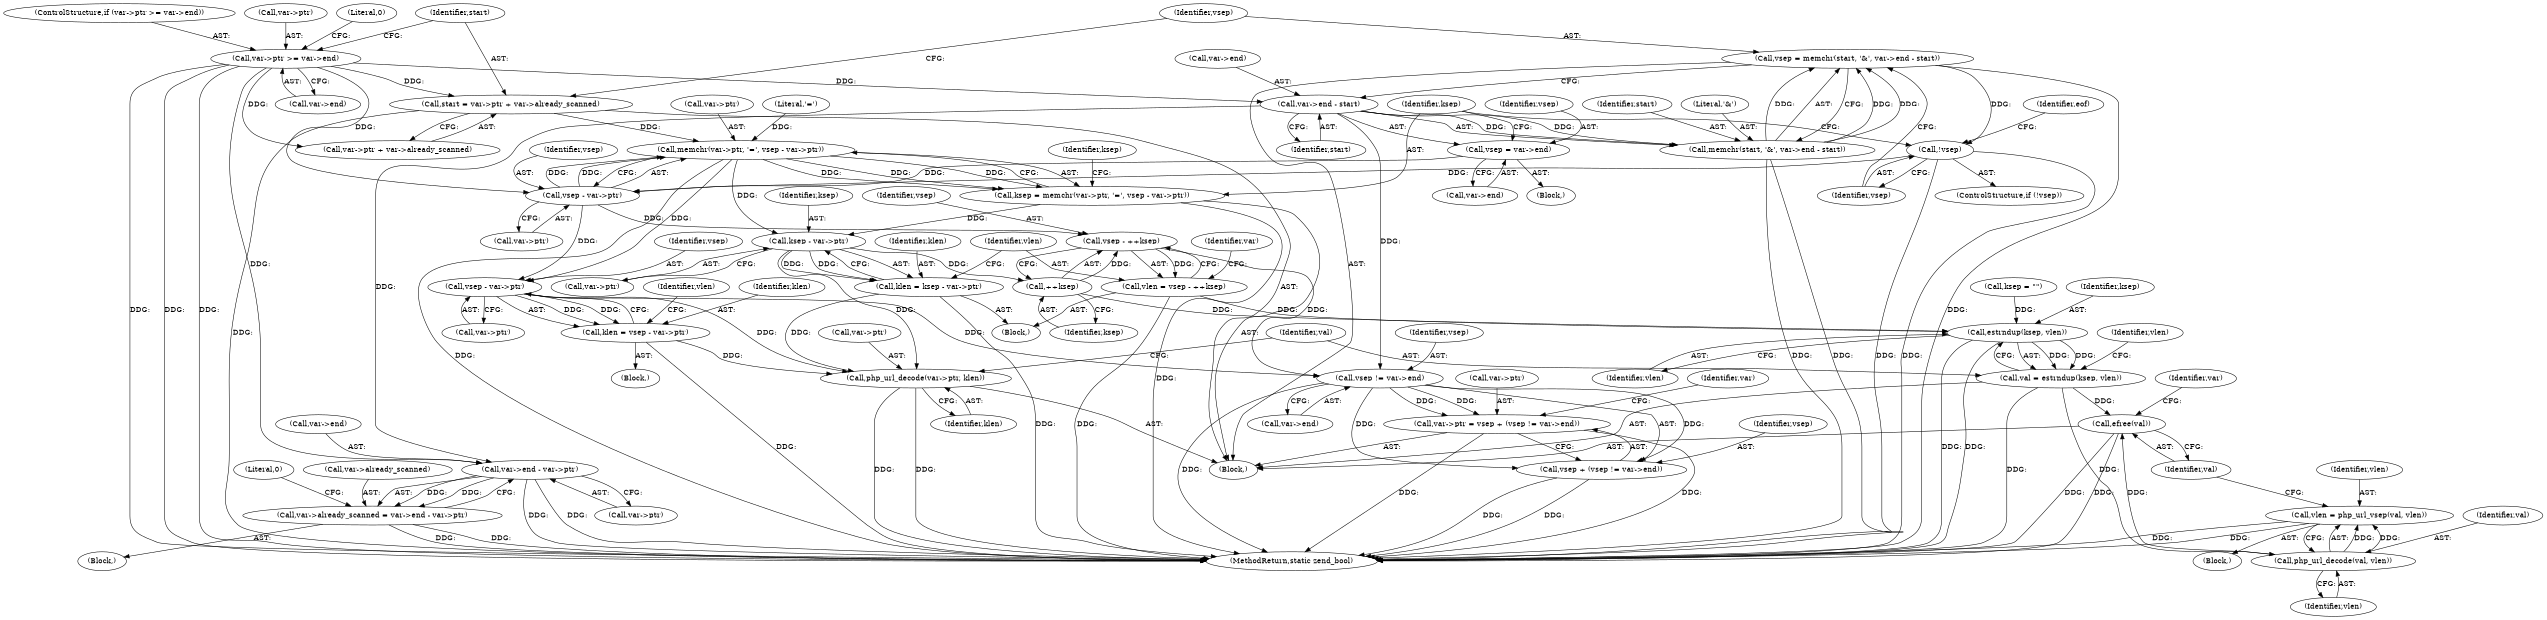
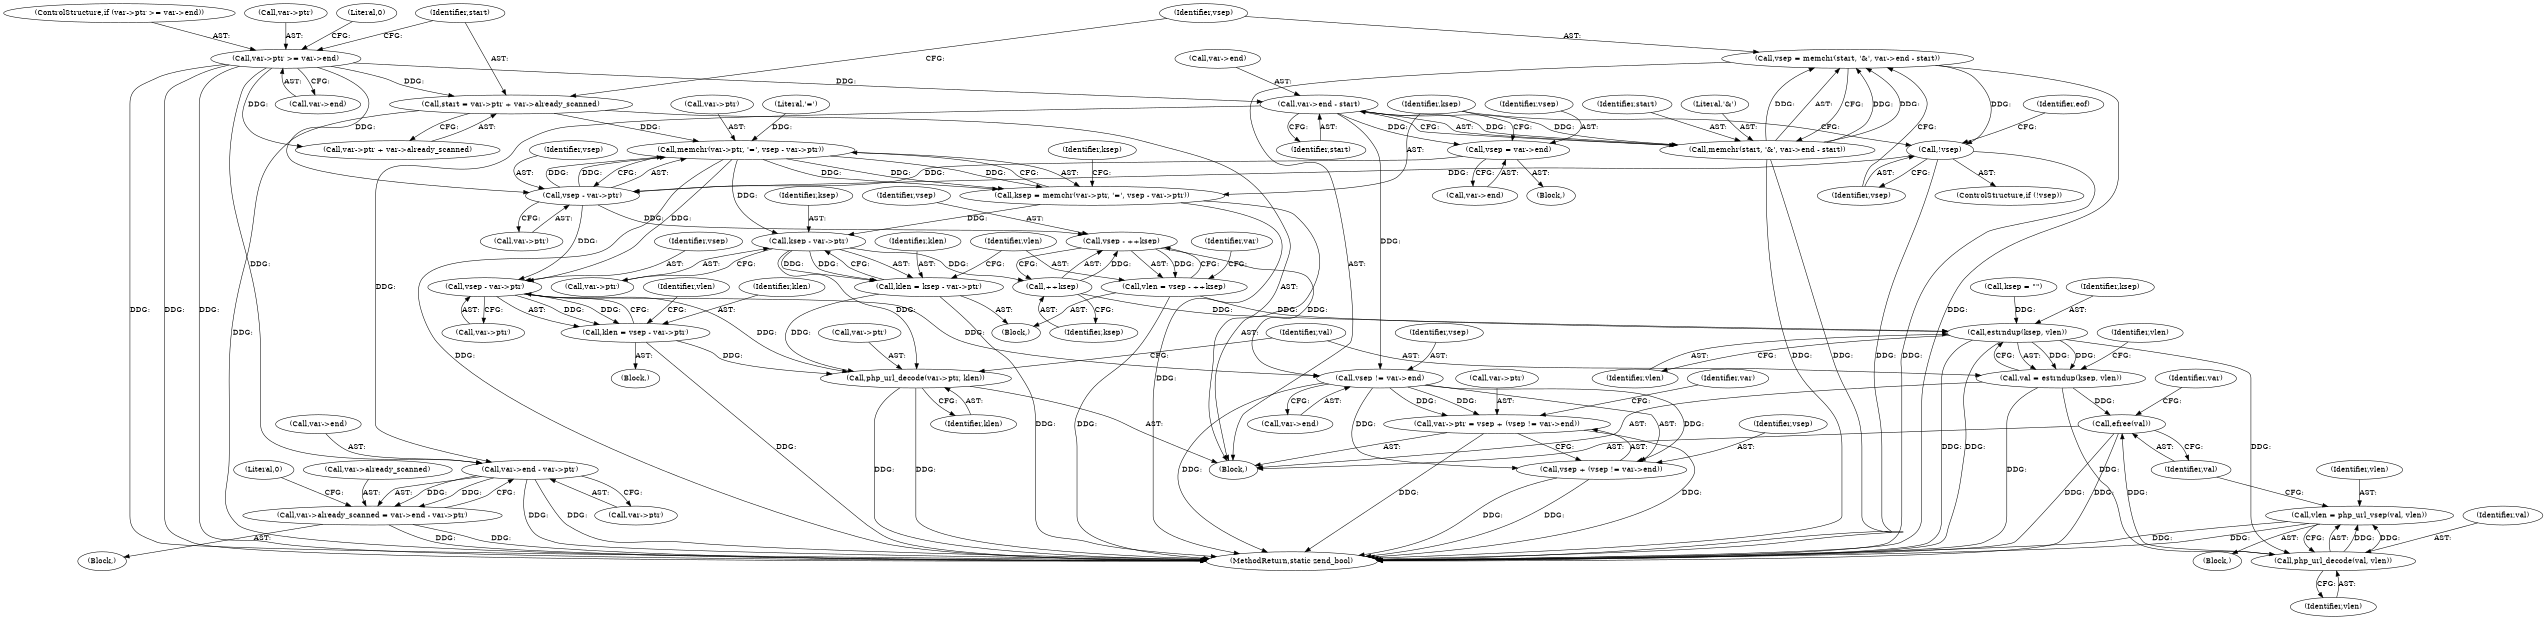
edge "(Call,vsep = memchr(start, '&', var->end - start))" -> "(Call,var->end - start)": now "(Call,memchr(start, '&', var->end - start))" -> "(Call,var->end - start)"
edge "(Call,var->end - start)" -> "(Call,vsep = var->end)": label "AST: " -> "DDG: "
edge "(Call,estrndup(ksep, vlen))" -> "(Call,php_url_decode(val, vlen))": added, label "DDG:"
